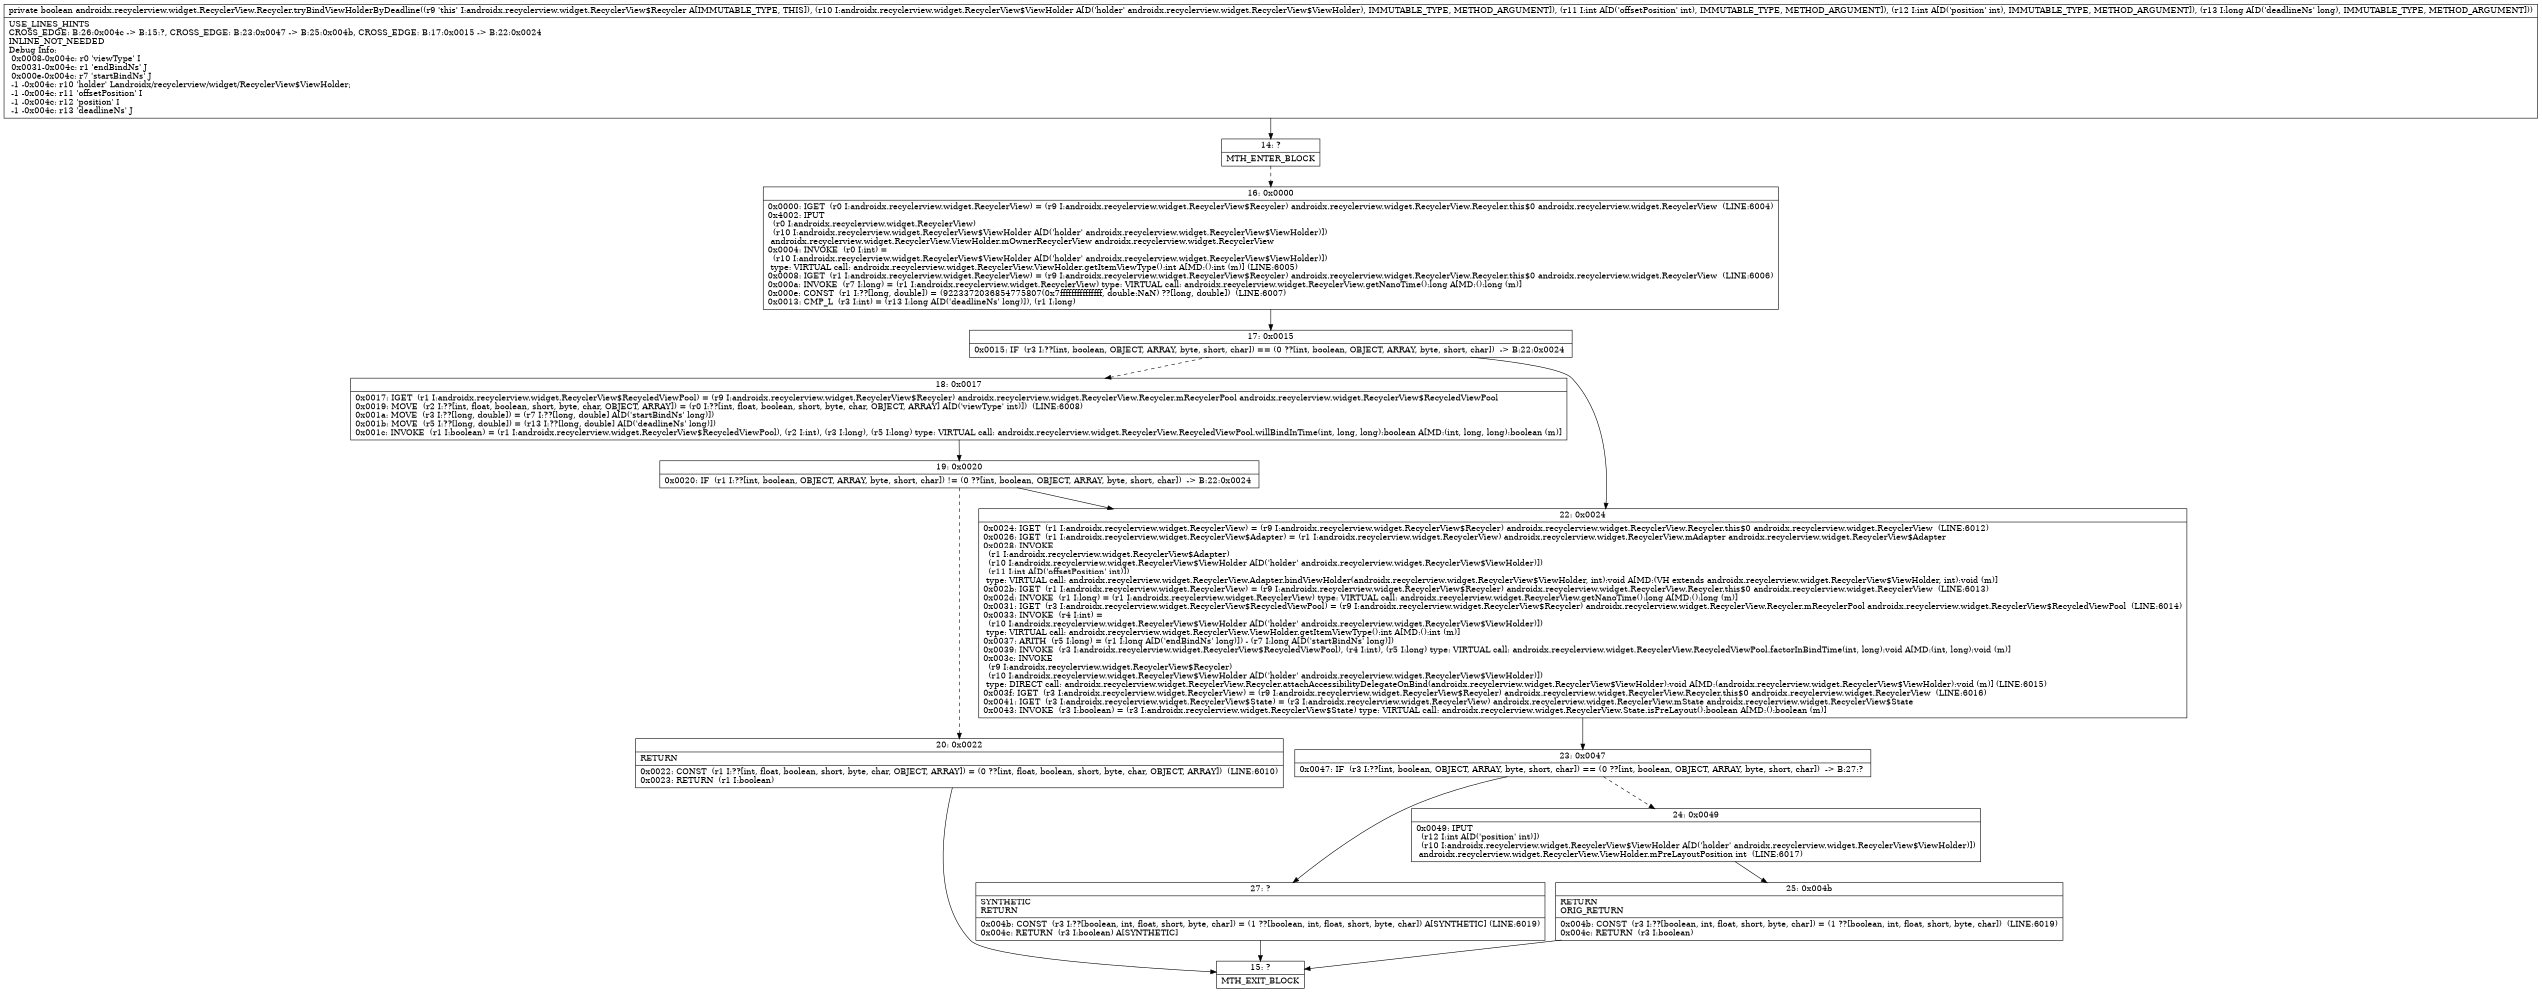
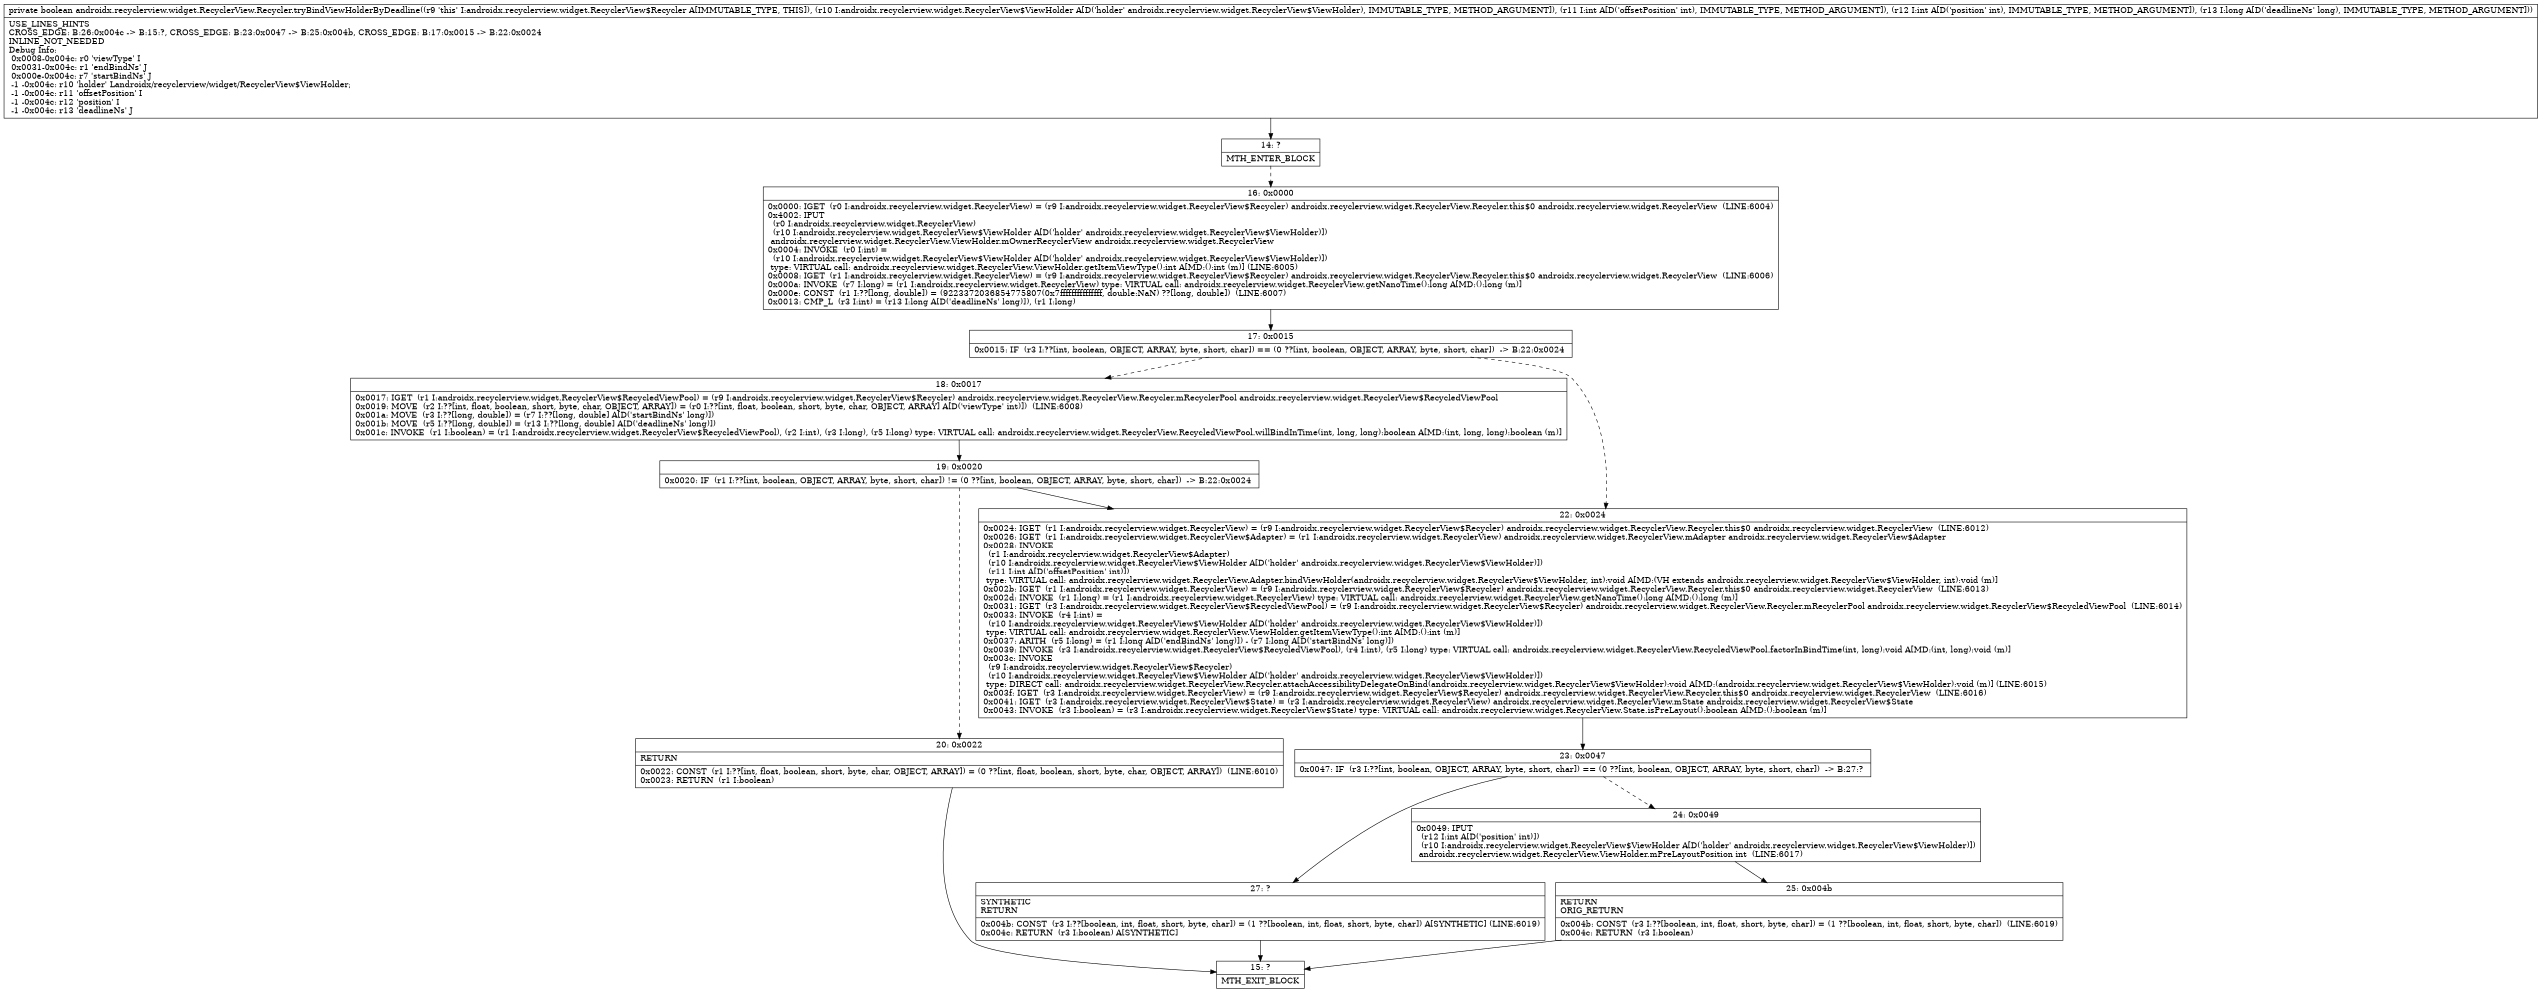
edge "17: 0x0015" -> "22: 0x0024": style solid -> dashed
